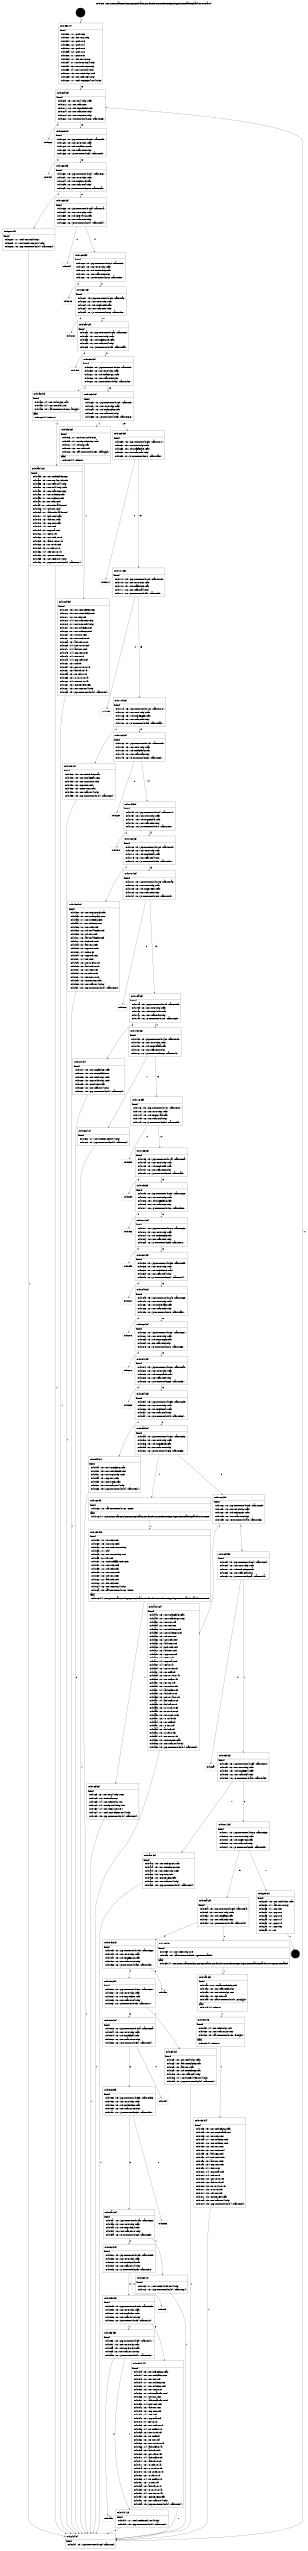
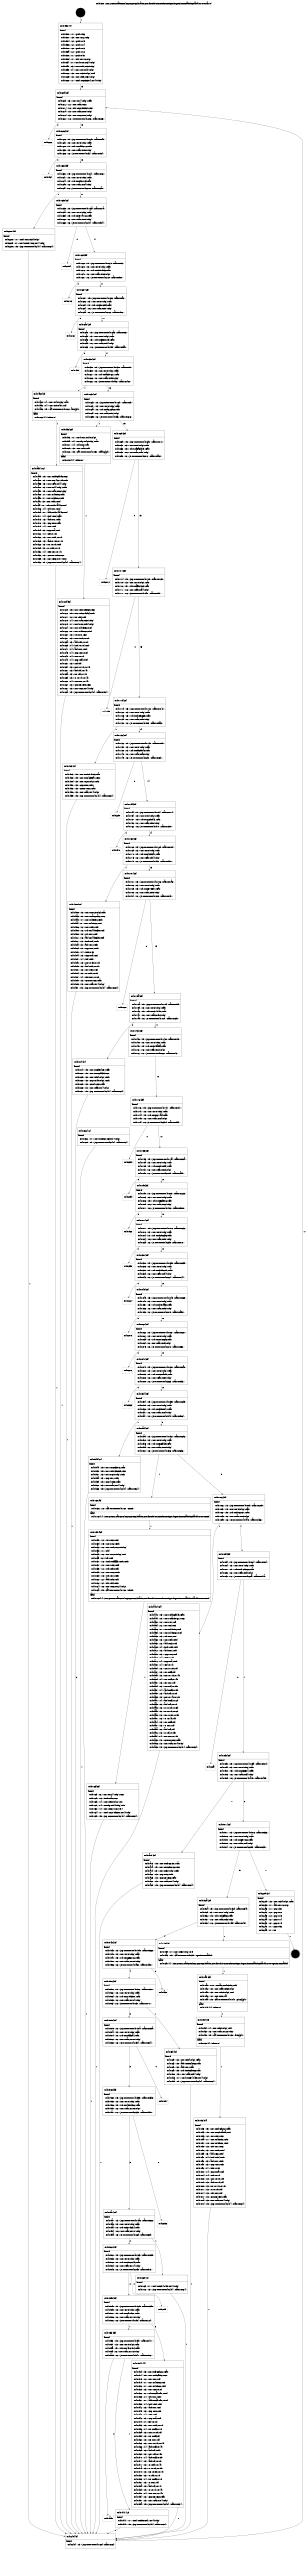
edge "0x4017b3 [25]" -> "0x401e22 [12]": removed, label "1"
